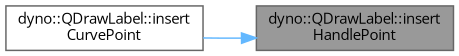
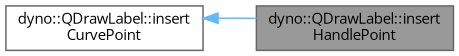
edge "dyno::QDrawLabel::insert CurvePoint" -> "dyno::QDrawLabel::insert HandlePoint": reversed
